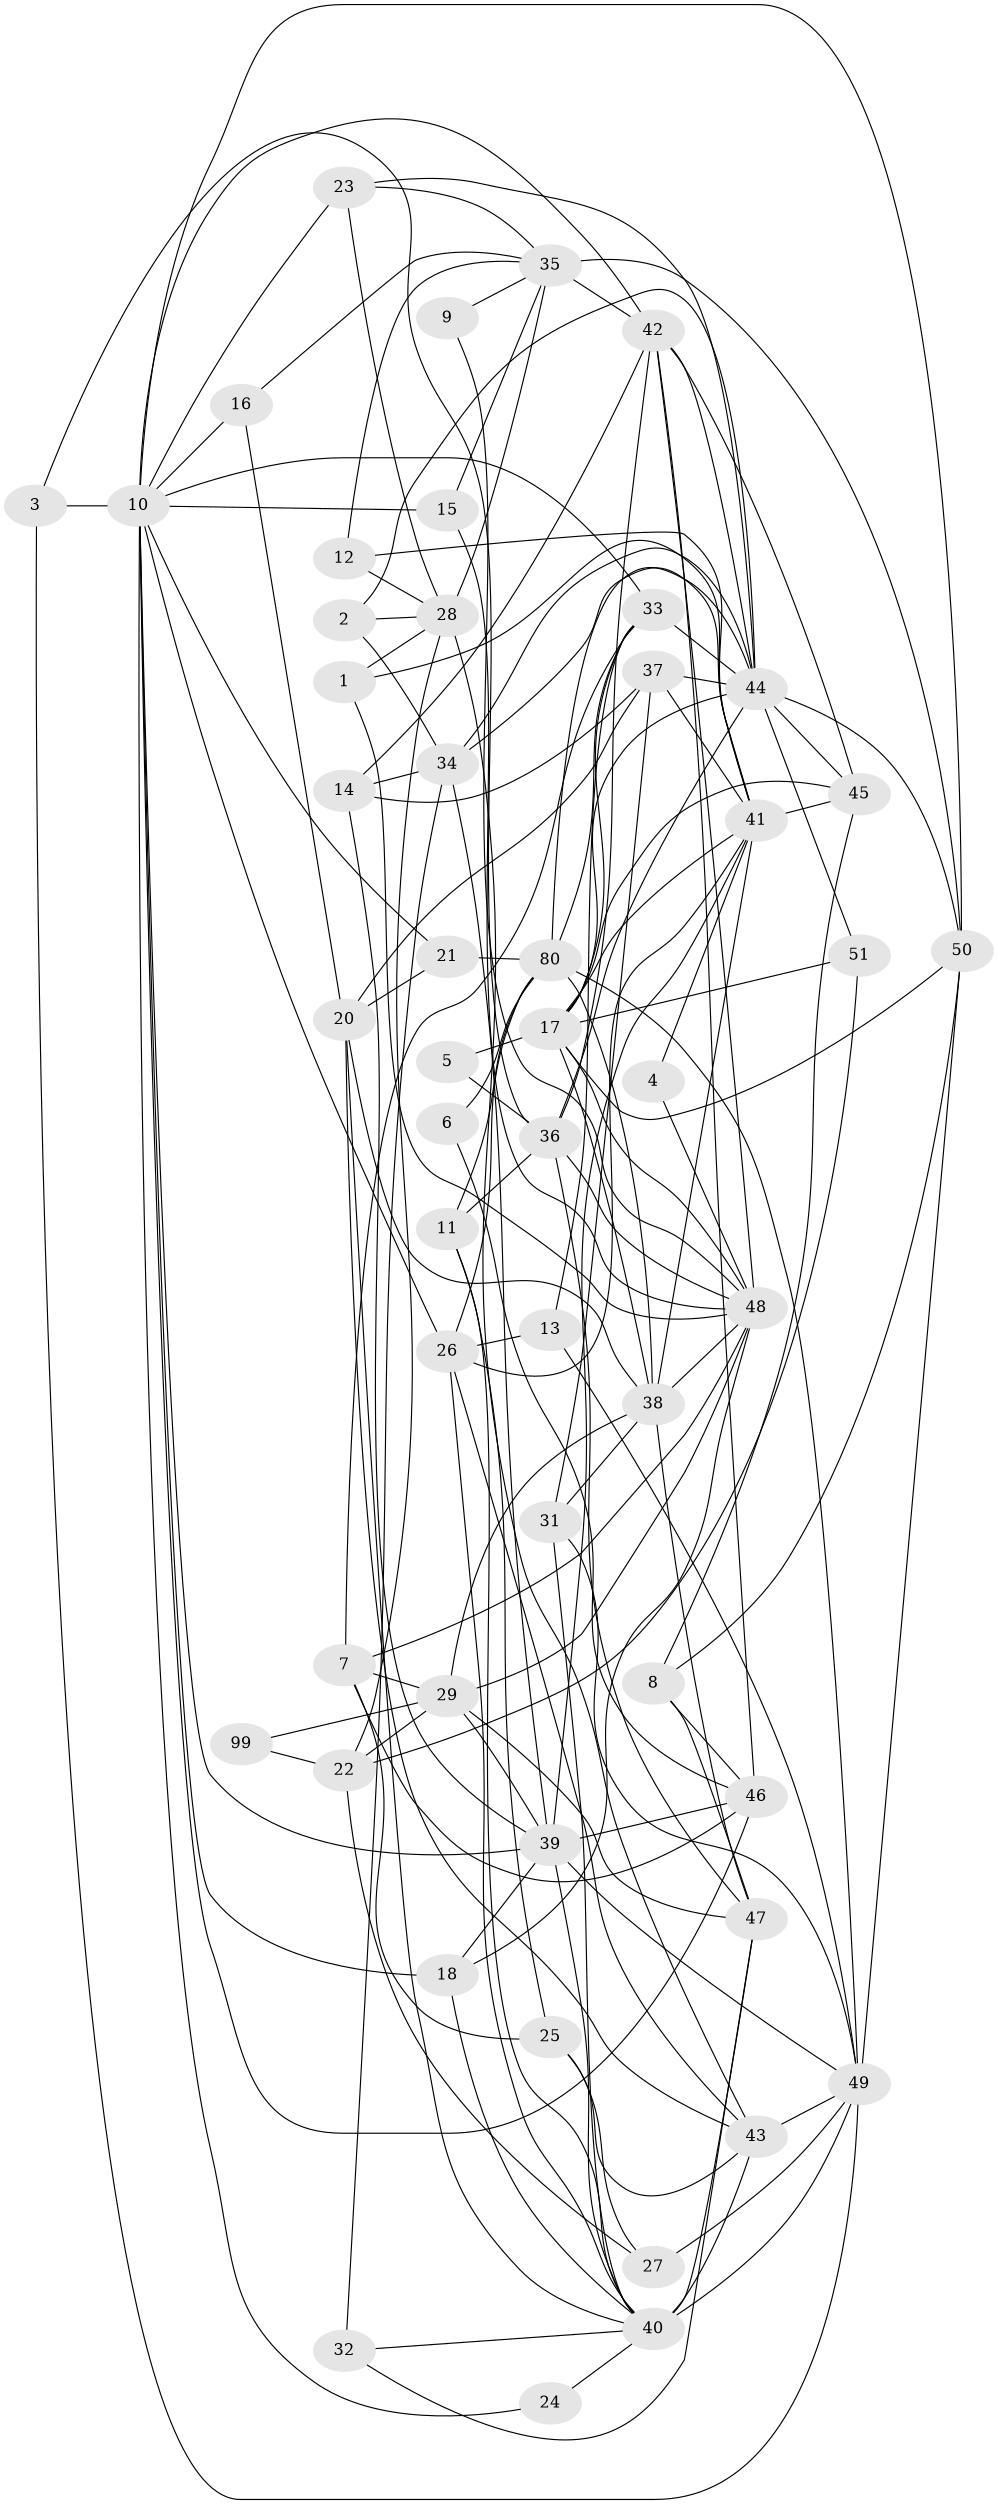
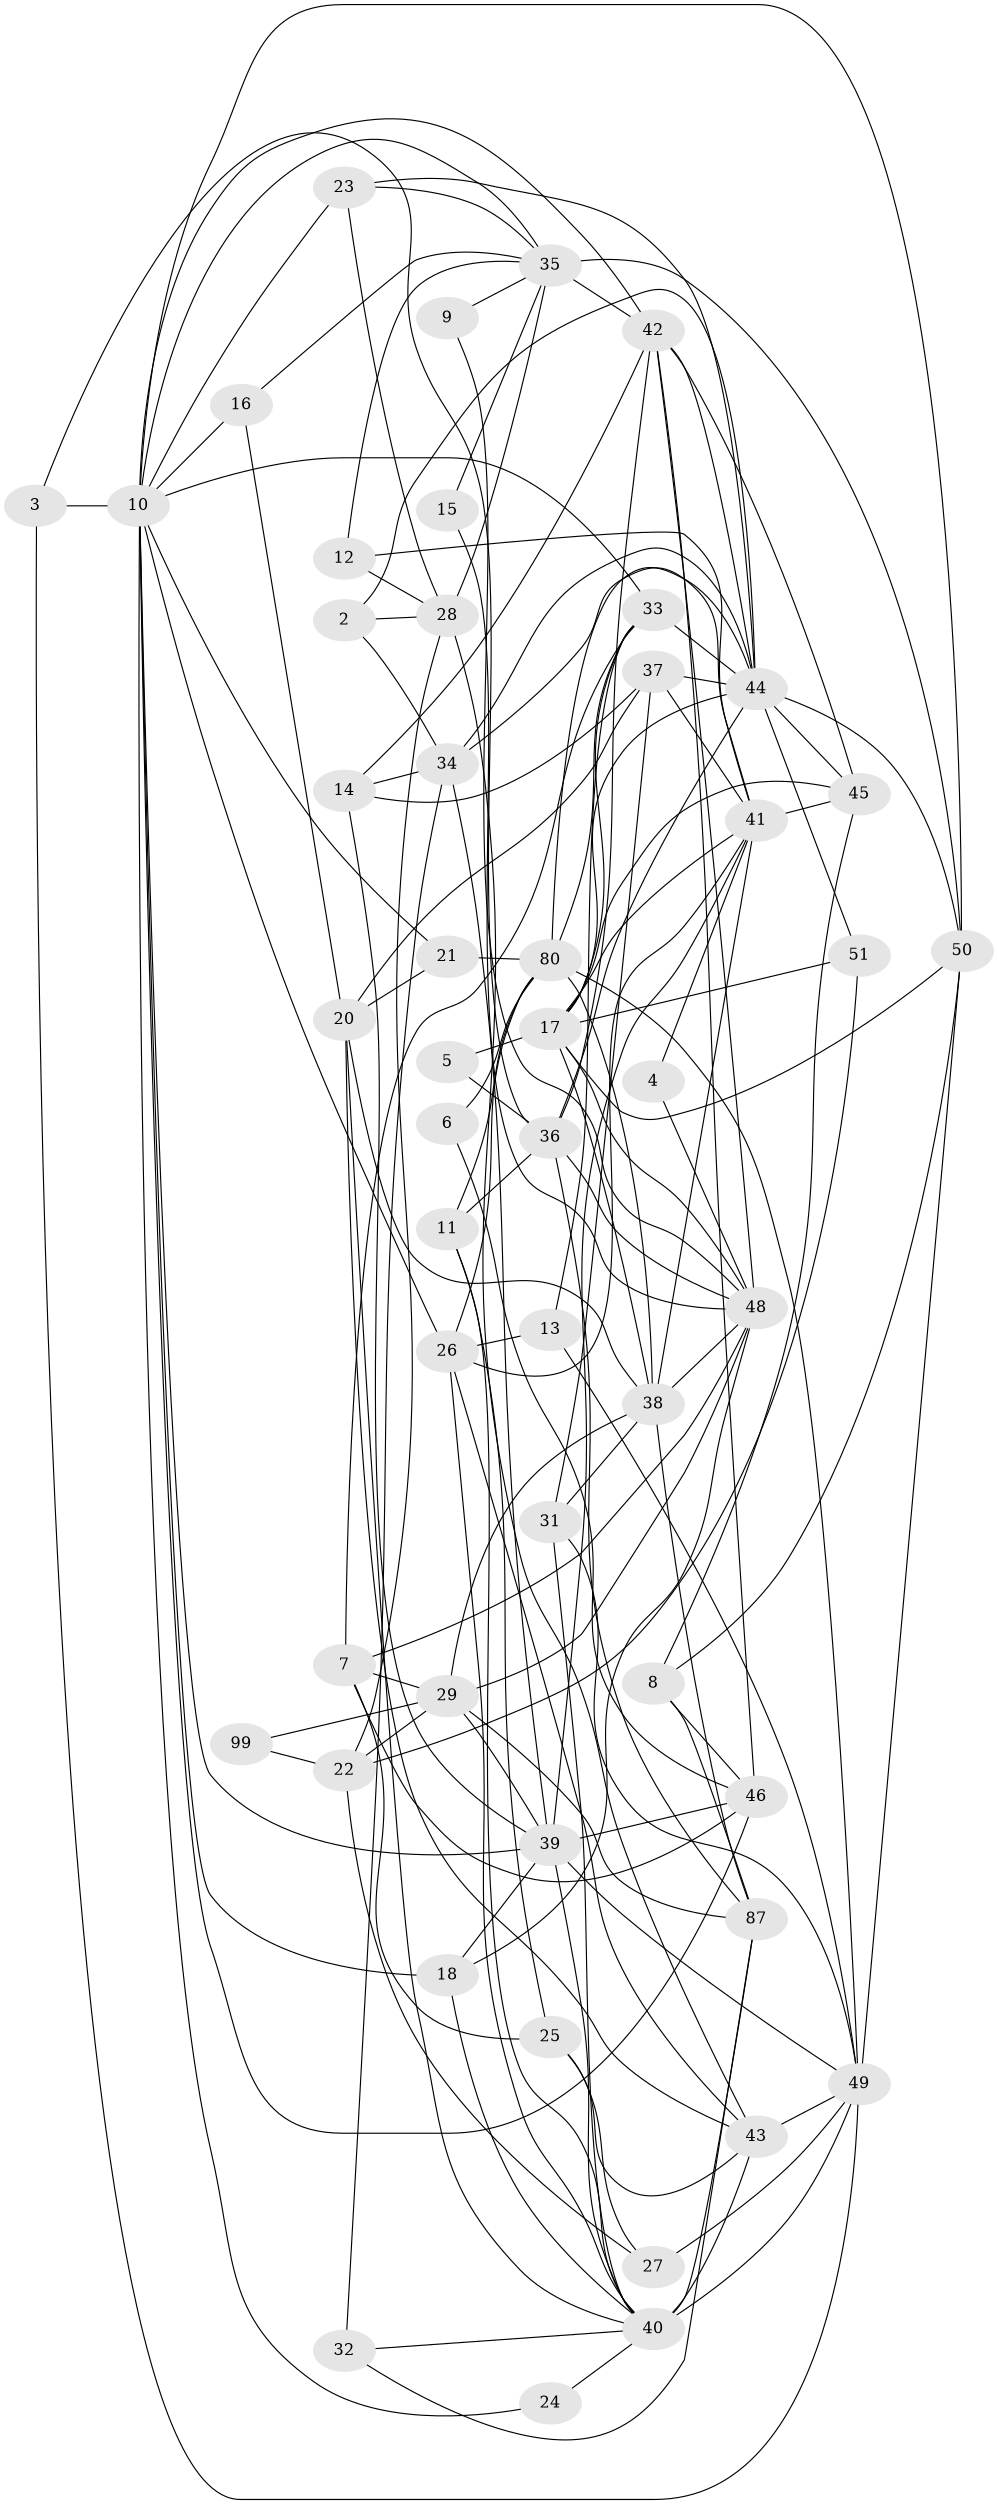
edge "10" -- "15": now "10" -- "35"
node "1": removed
node "47": label "47" -> "87"
